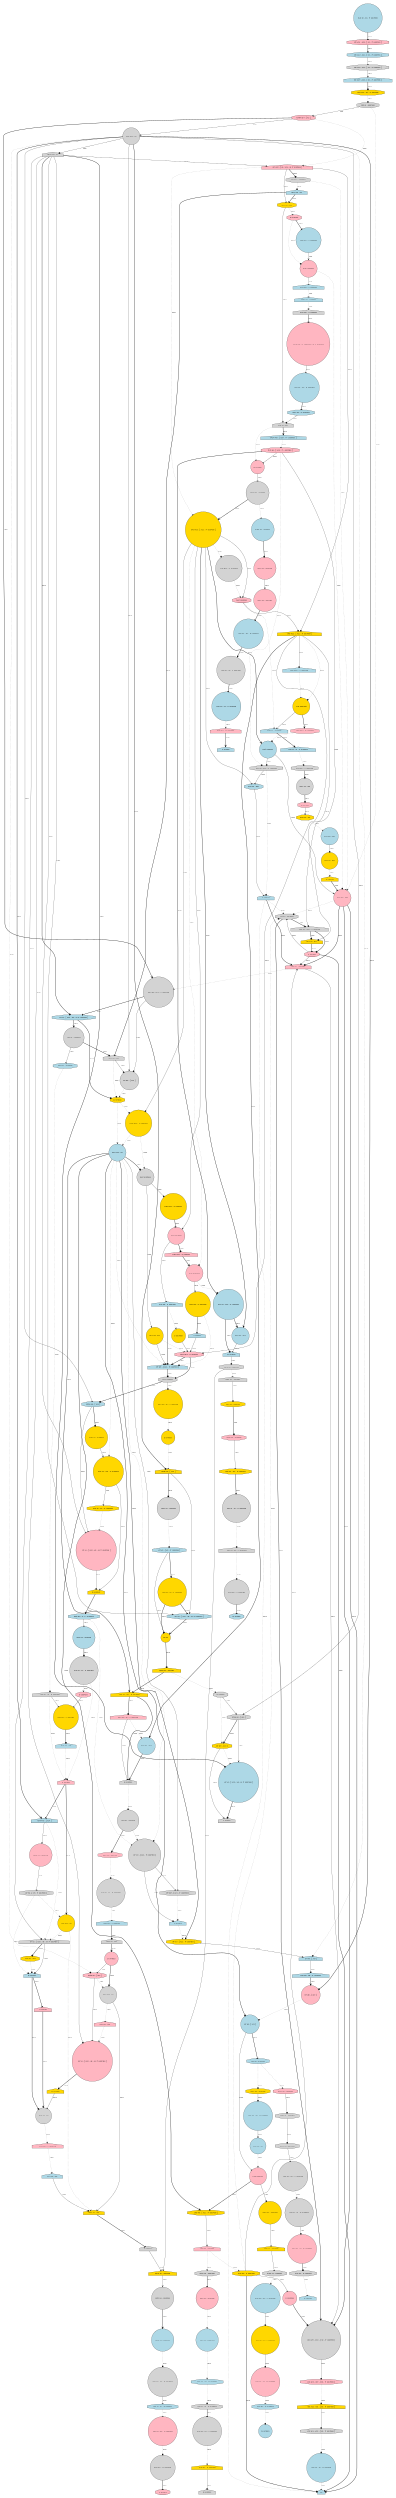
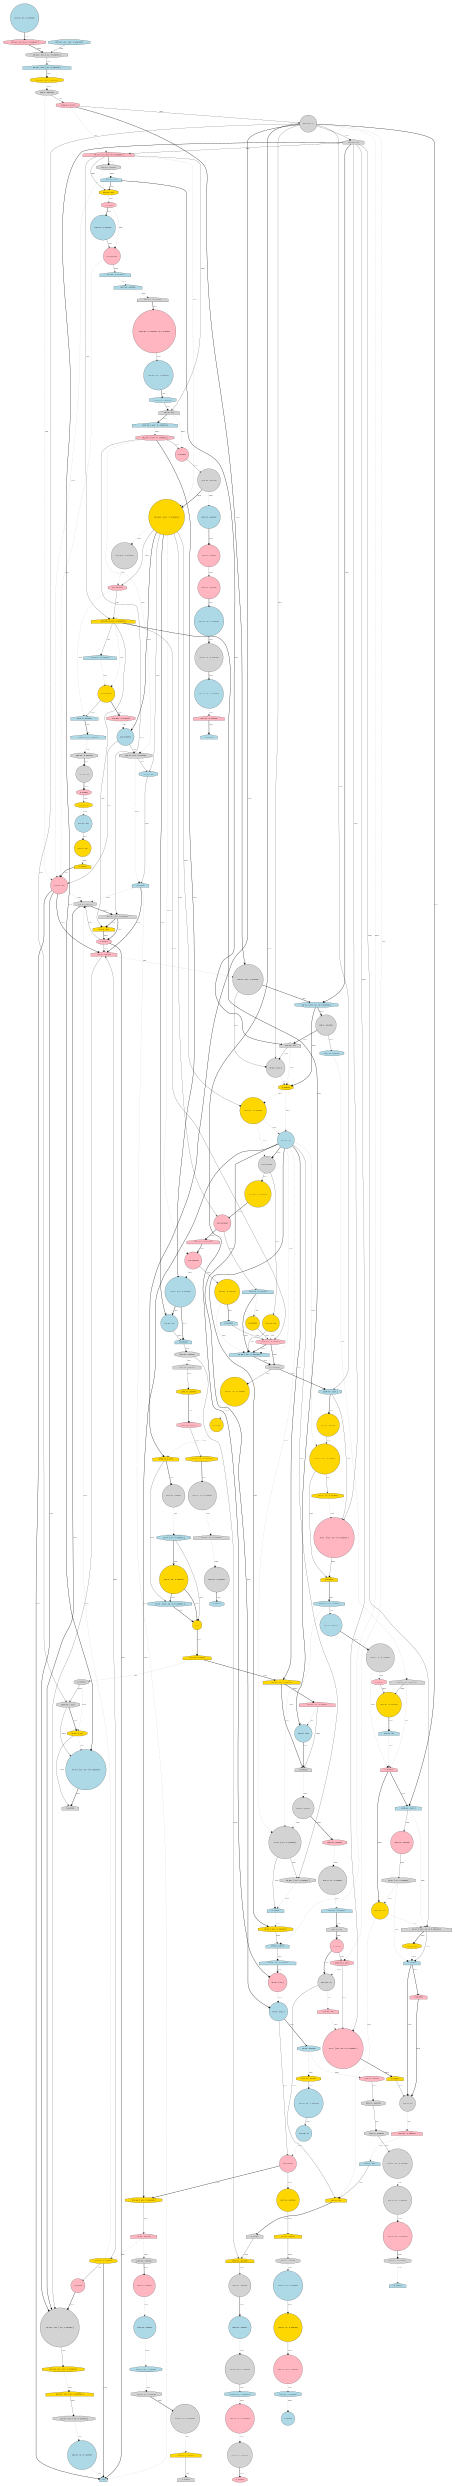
edge "stp x24 , x23 , [ sp , # address ]" -> "stp x22 , x21 , [ sp , # address ]": now "stp x24 , x23 , [ sp , # address ]" -> "stp x20 , x19 , [ sp , # address ]"
edge "mov x0 , x22" -> "mov x1 , x22": now "ldr x22 , [ x1 , x24 , lsl # address ]" -> "mov x1 , x22"
edge "mov x20 , x1" -> "ldr x0 , [ x20 , x8 , lsl # address ]": removed, label "DFG"
node "ldp x20 , x19 , [ sp , # address ]": fillcolor lightpink -> gold
